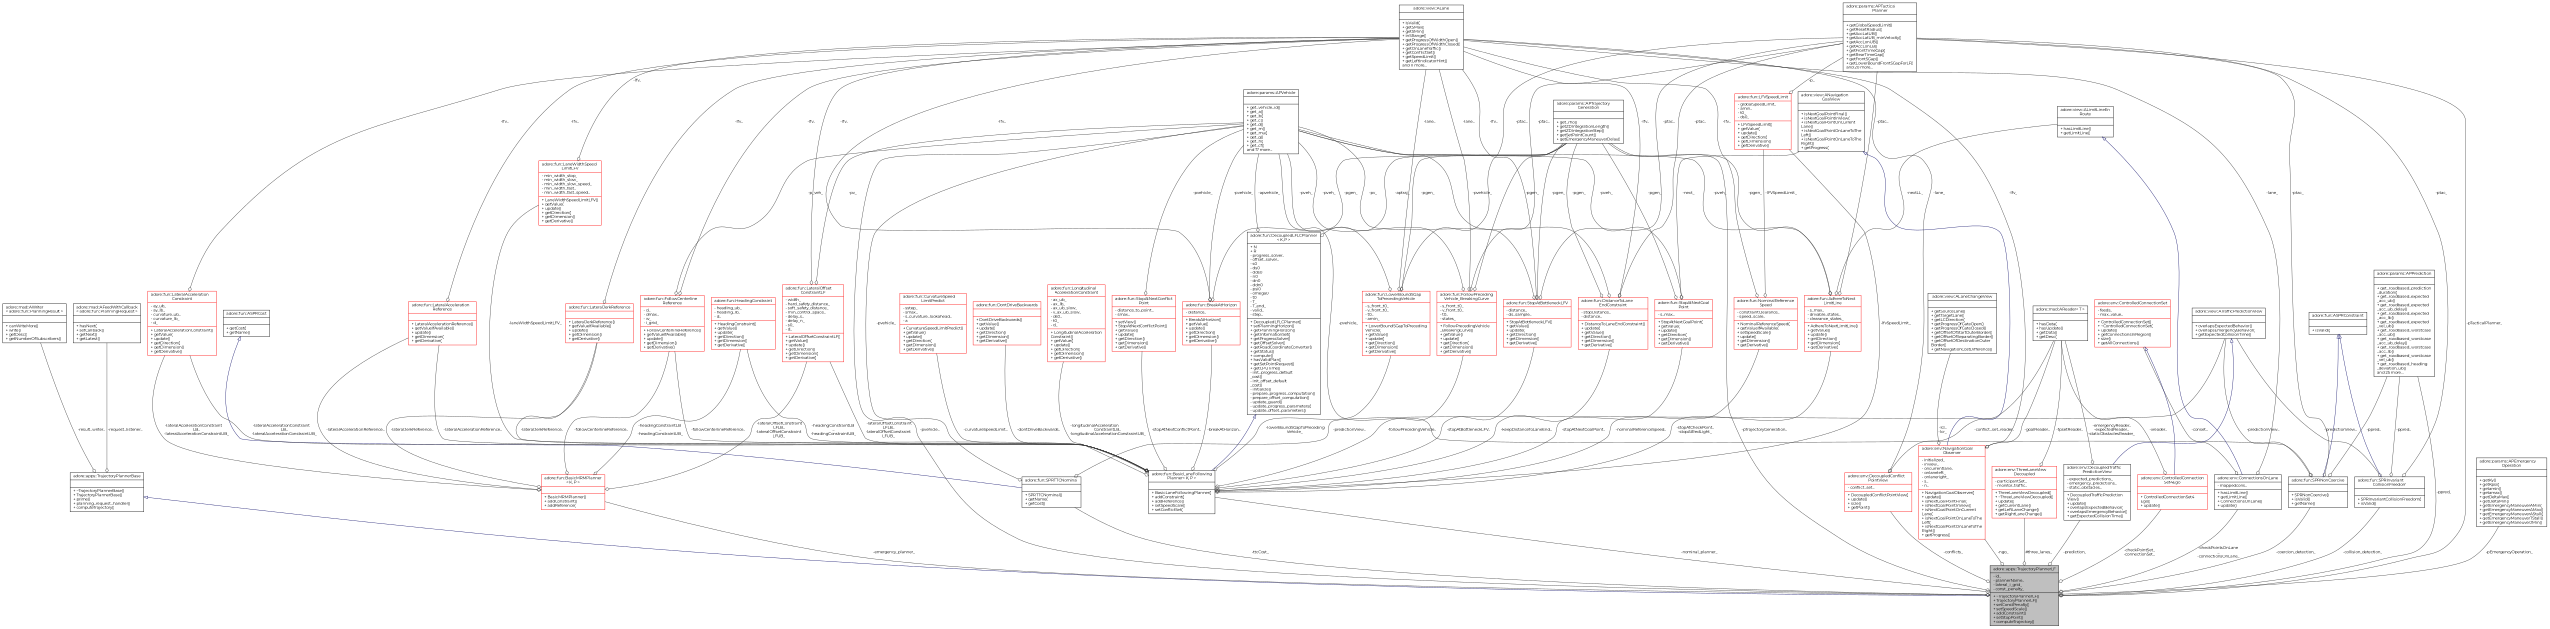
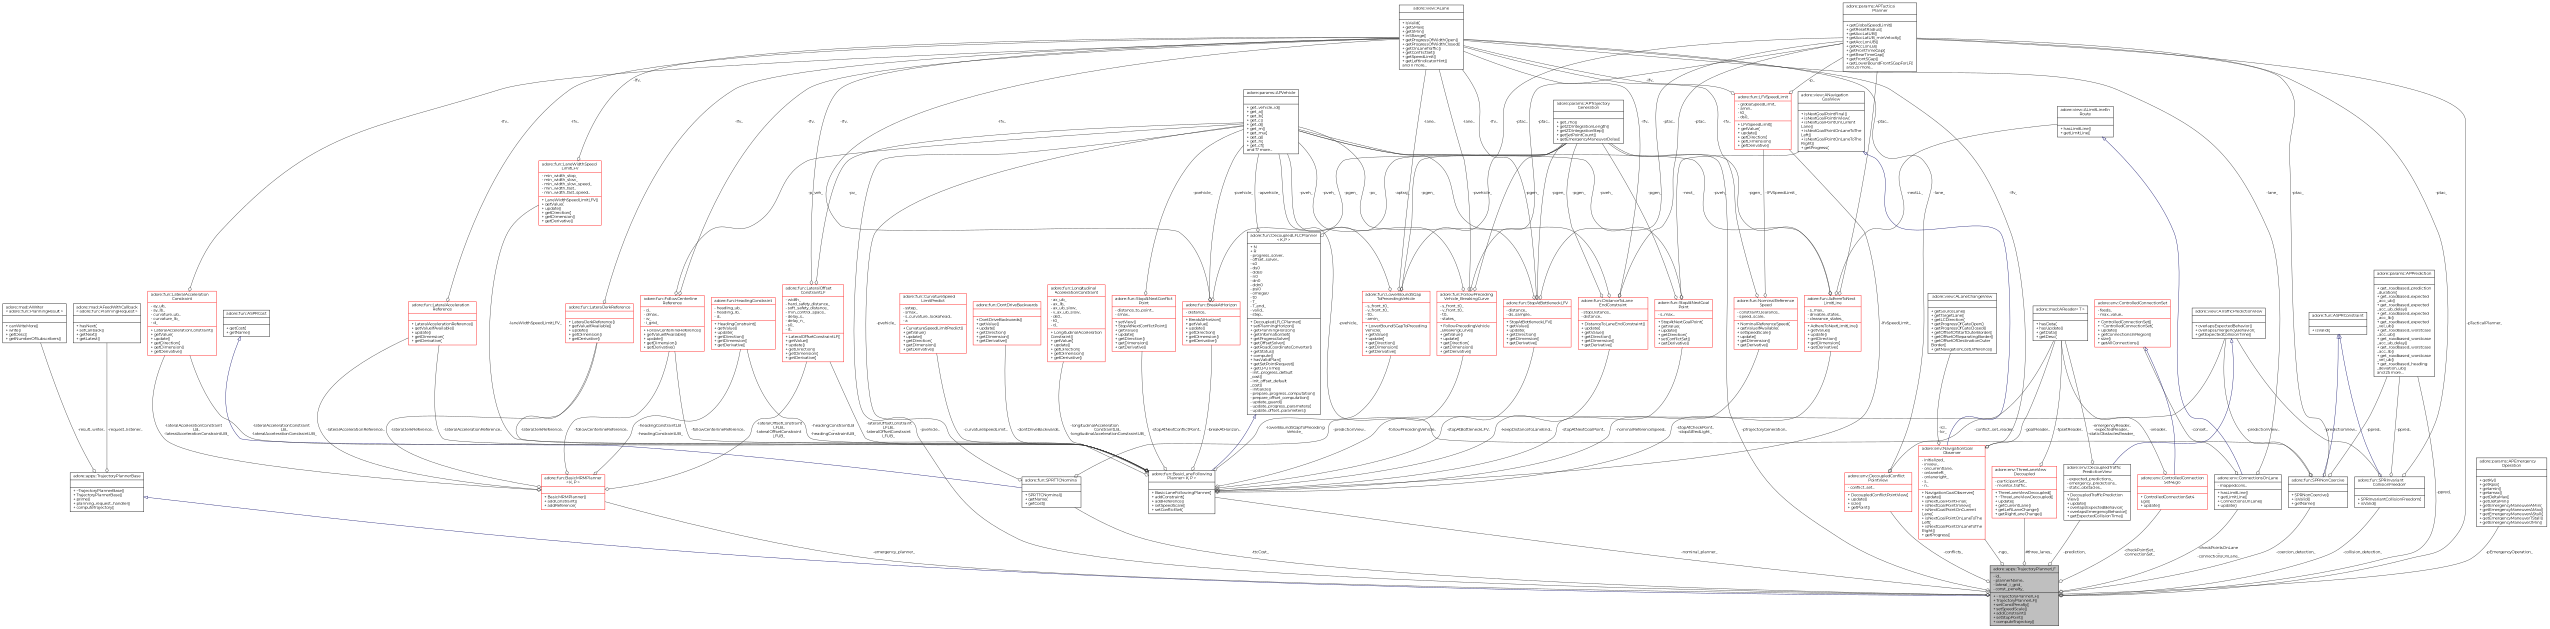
edge "adore::view::ALane" -> "adore::fun::LFVSpeedLimit": added, label "-lfv_"
node "adore::fun::StopAtNextGoal": text "+ getDimension()" -> "+ setConflictSet()"
